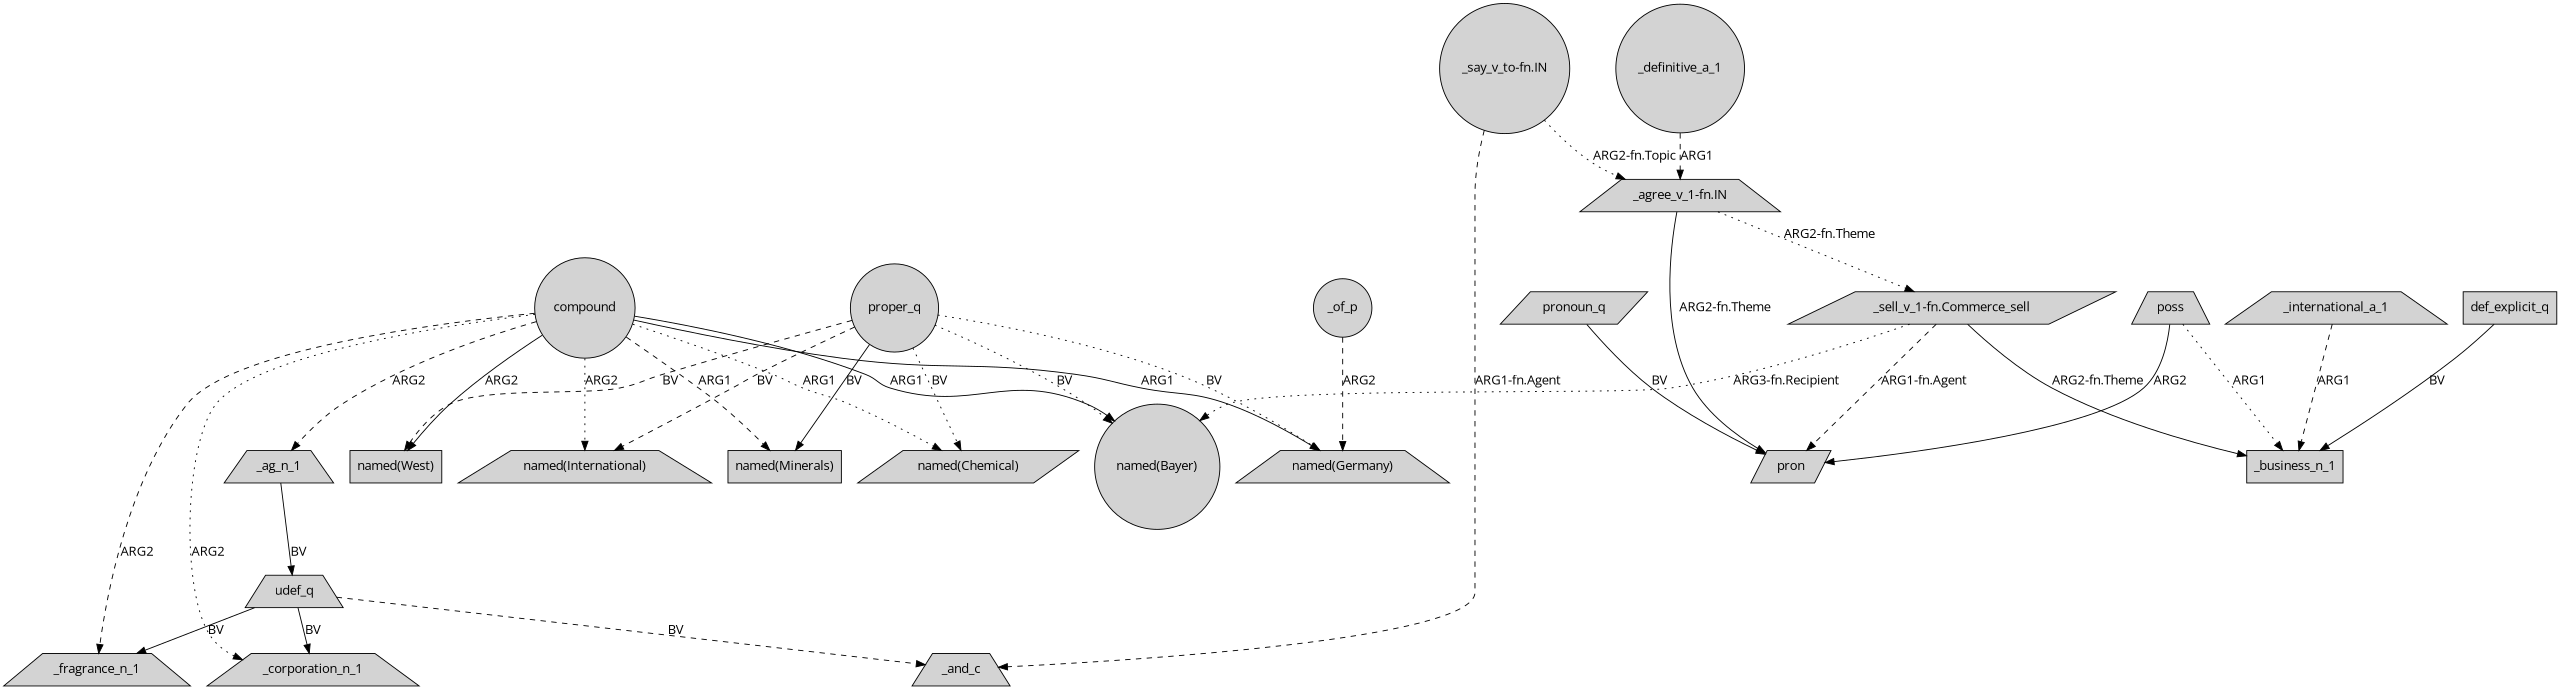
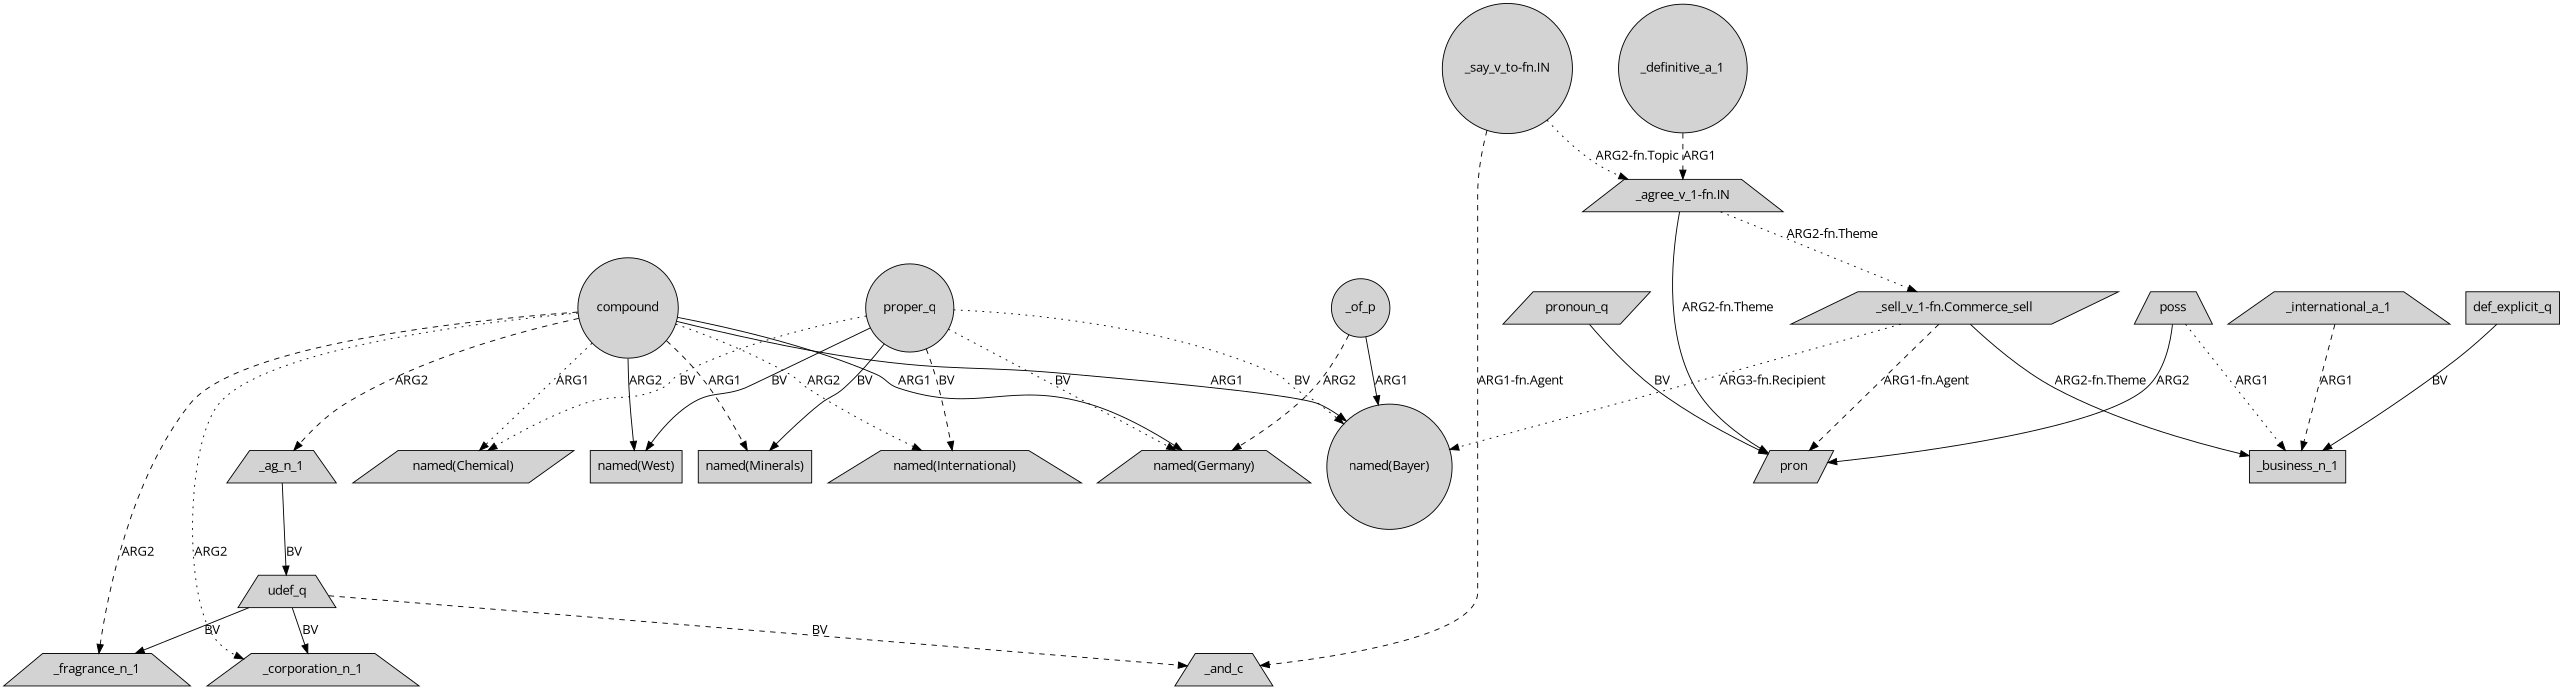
edge "_of_p" -> "named(Bayer)": added, label "ARG1"
edge "proper_q" -> "named(West)": style dashed -> solid
